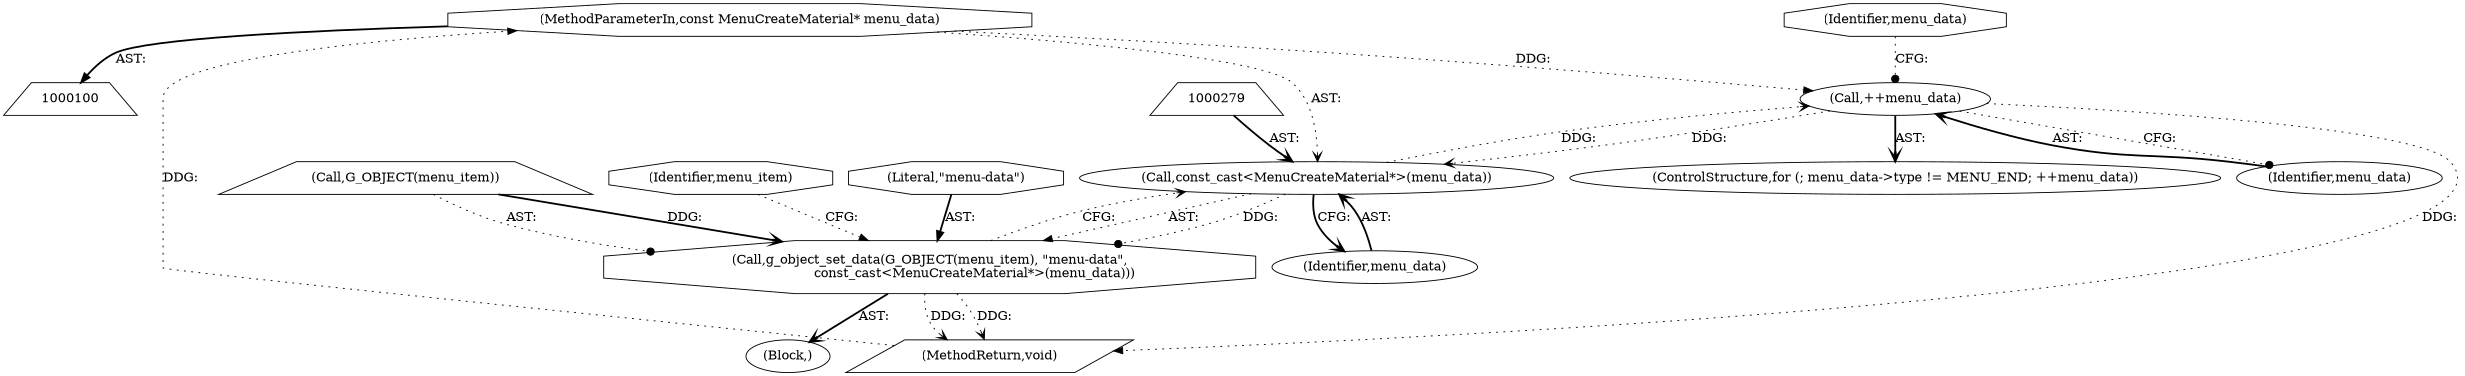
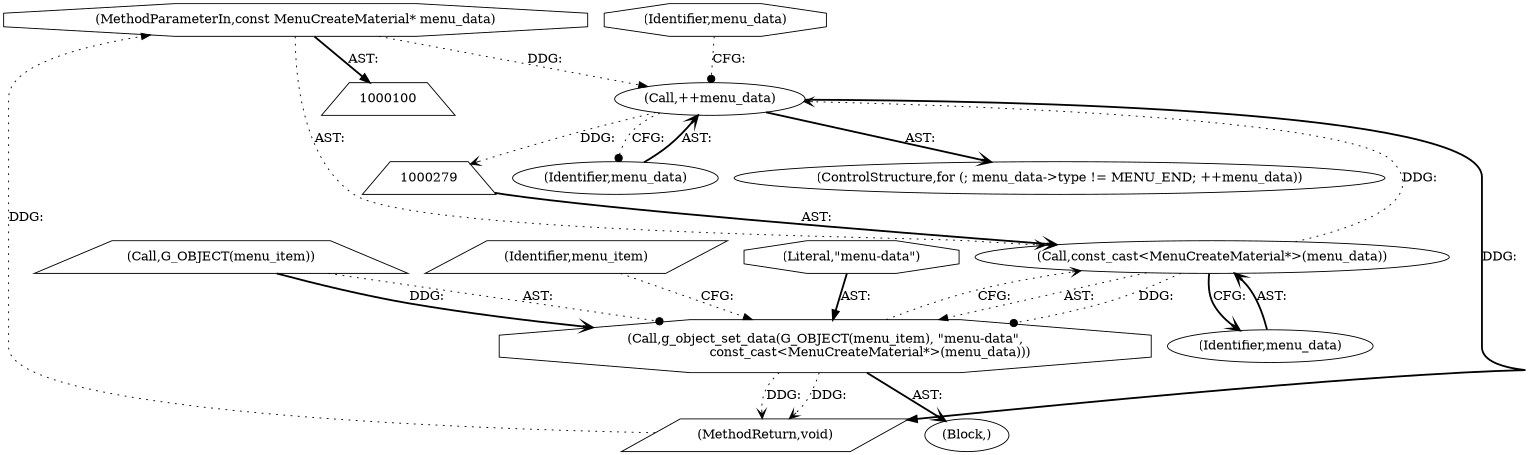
edge "(Call,++menu_data)" -> "(Call,const_cast<MenuCreateMaterial*>(menu_data))": now "(Call,++menu_data)" -> "1000279"
node "(Identifier,menu_item)": shape octagon -> parallelogram
edge "(Call,++menu_data)" -> "(MethodReturn,void)": style dotted -> bold
